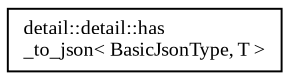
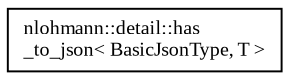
node "detail::detail::has _to_json< BasicJsonType, T >": label "detail::detail::has _to_json< BasicJsonType, T >" -> "nlohmann::detail::has _to_json< BasicJsonType, T >"
